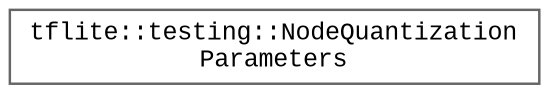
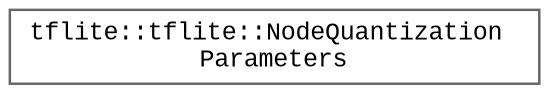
node "tflite::testing::NodeQuantization Parameters": label "tflite::testing::NodeQuantization Parameters" -> "tflite::tflite::NodeQuantization Parameters"
